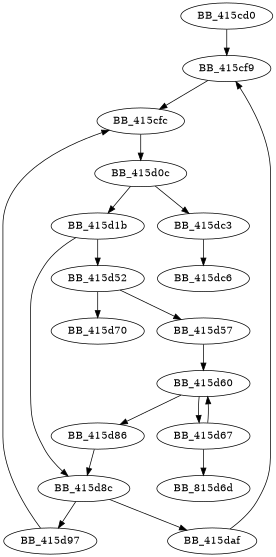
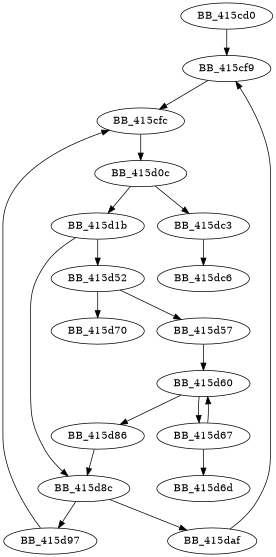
node "BB_815d6d": label "BB_815d6d" -> "BB_415d6d"
